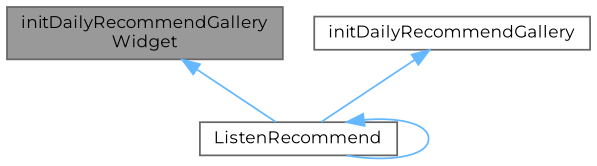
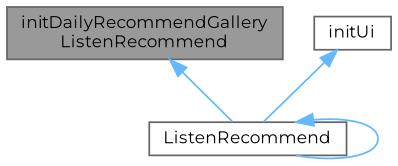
node "initDailyRecommendGallery Widget": label "initDailyRecommendGallery Widget" -> "initDailyRecommendGallery ListenRecommend"
node "initDailyRecommendGallery": label "initDailyRecommendGallery" -> "initUi"
